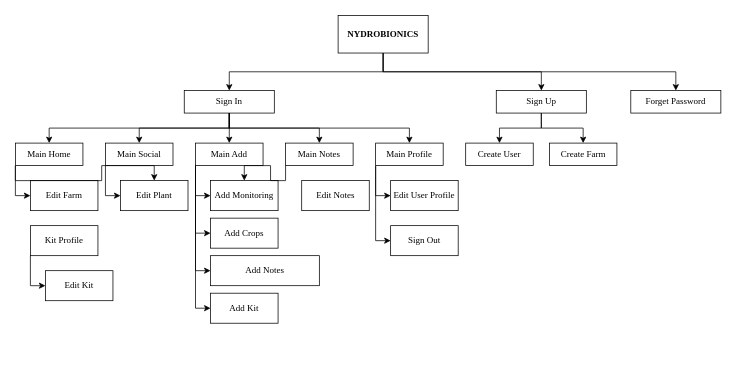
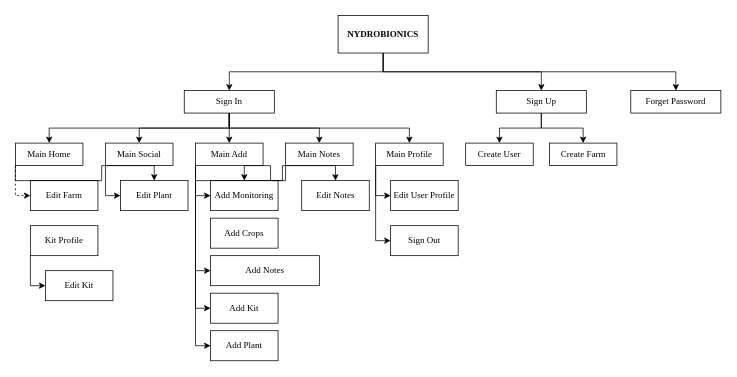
edge "Main Home" -> "Edit Farm": style solid -> dashed
edge "Main Add" -> "Add Crops": now "Main Add" -> "Edit Notes"
edge "Main Add" -> "Add Plant": added
node "Add Plant": added
